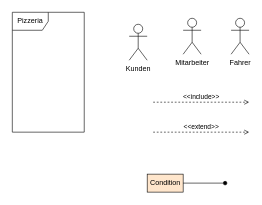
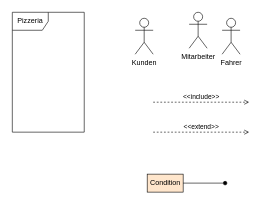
node "Mitarbeiter": moved (192, 36) -> (198, 30)
node "Fahrer": moved (240, 36) -> (231, 36)
node "Kunden": moved (138, 42) -> (144, 36)
